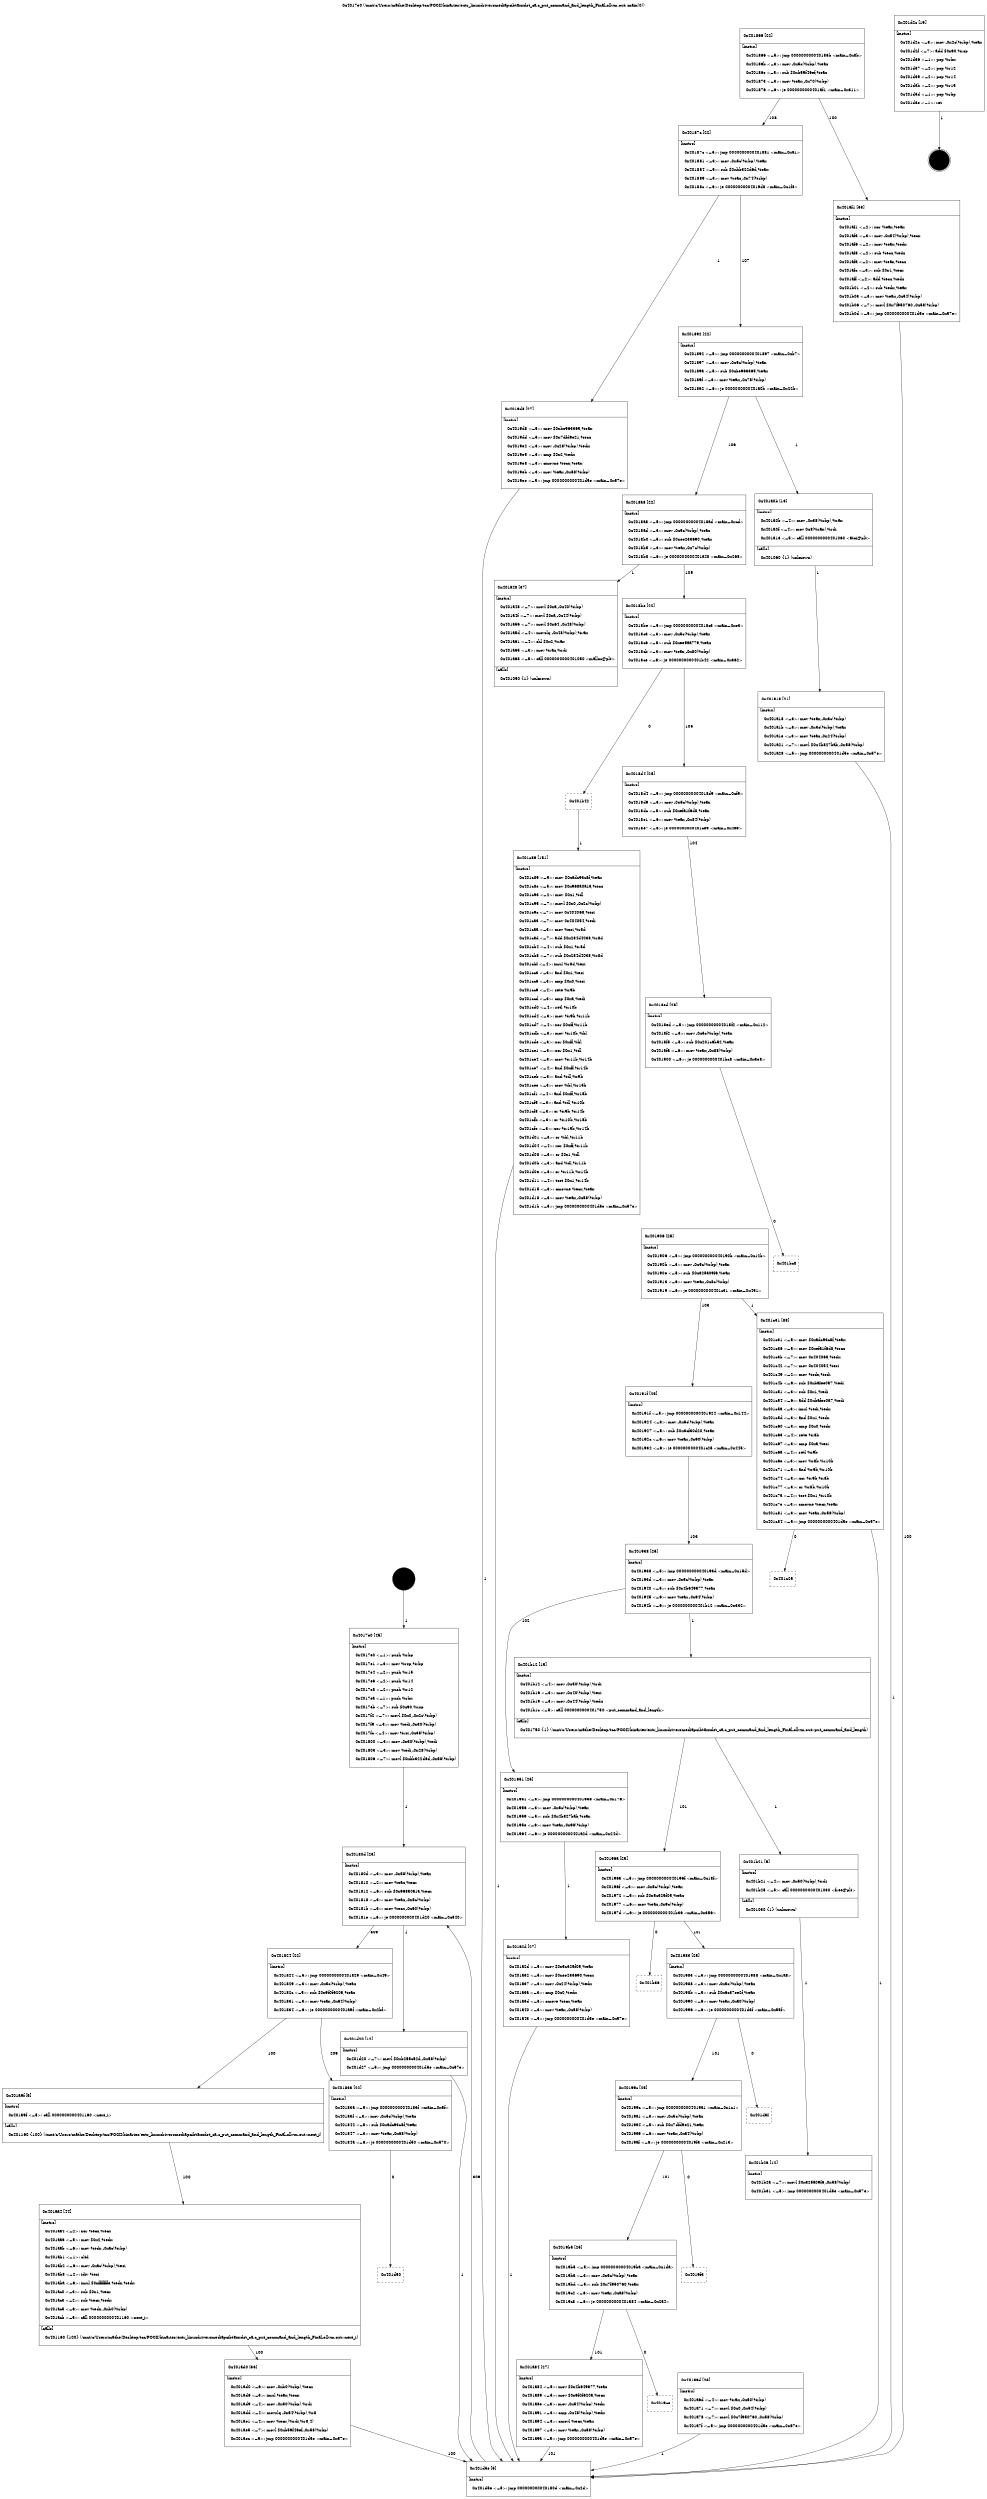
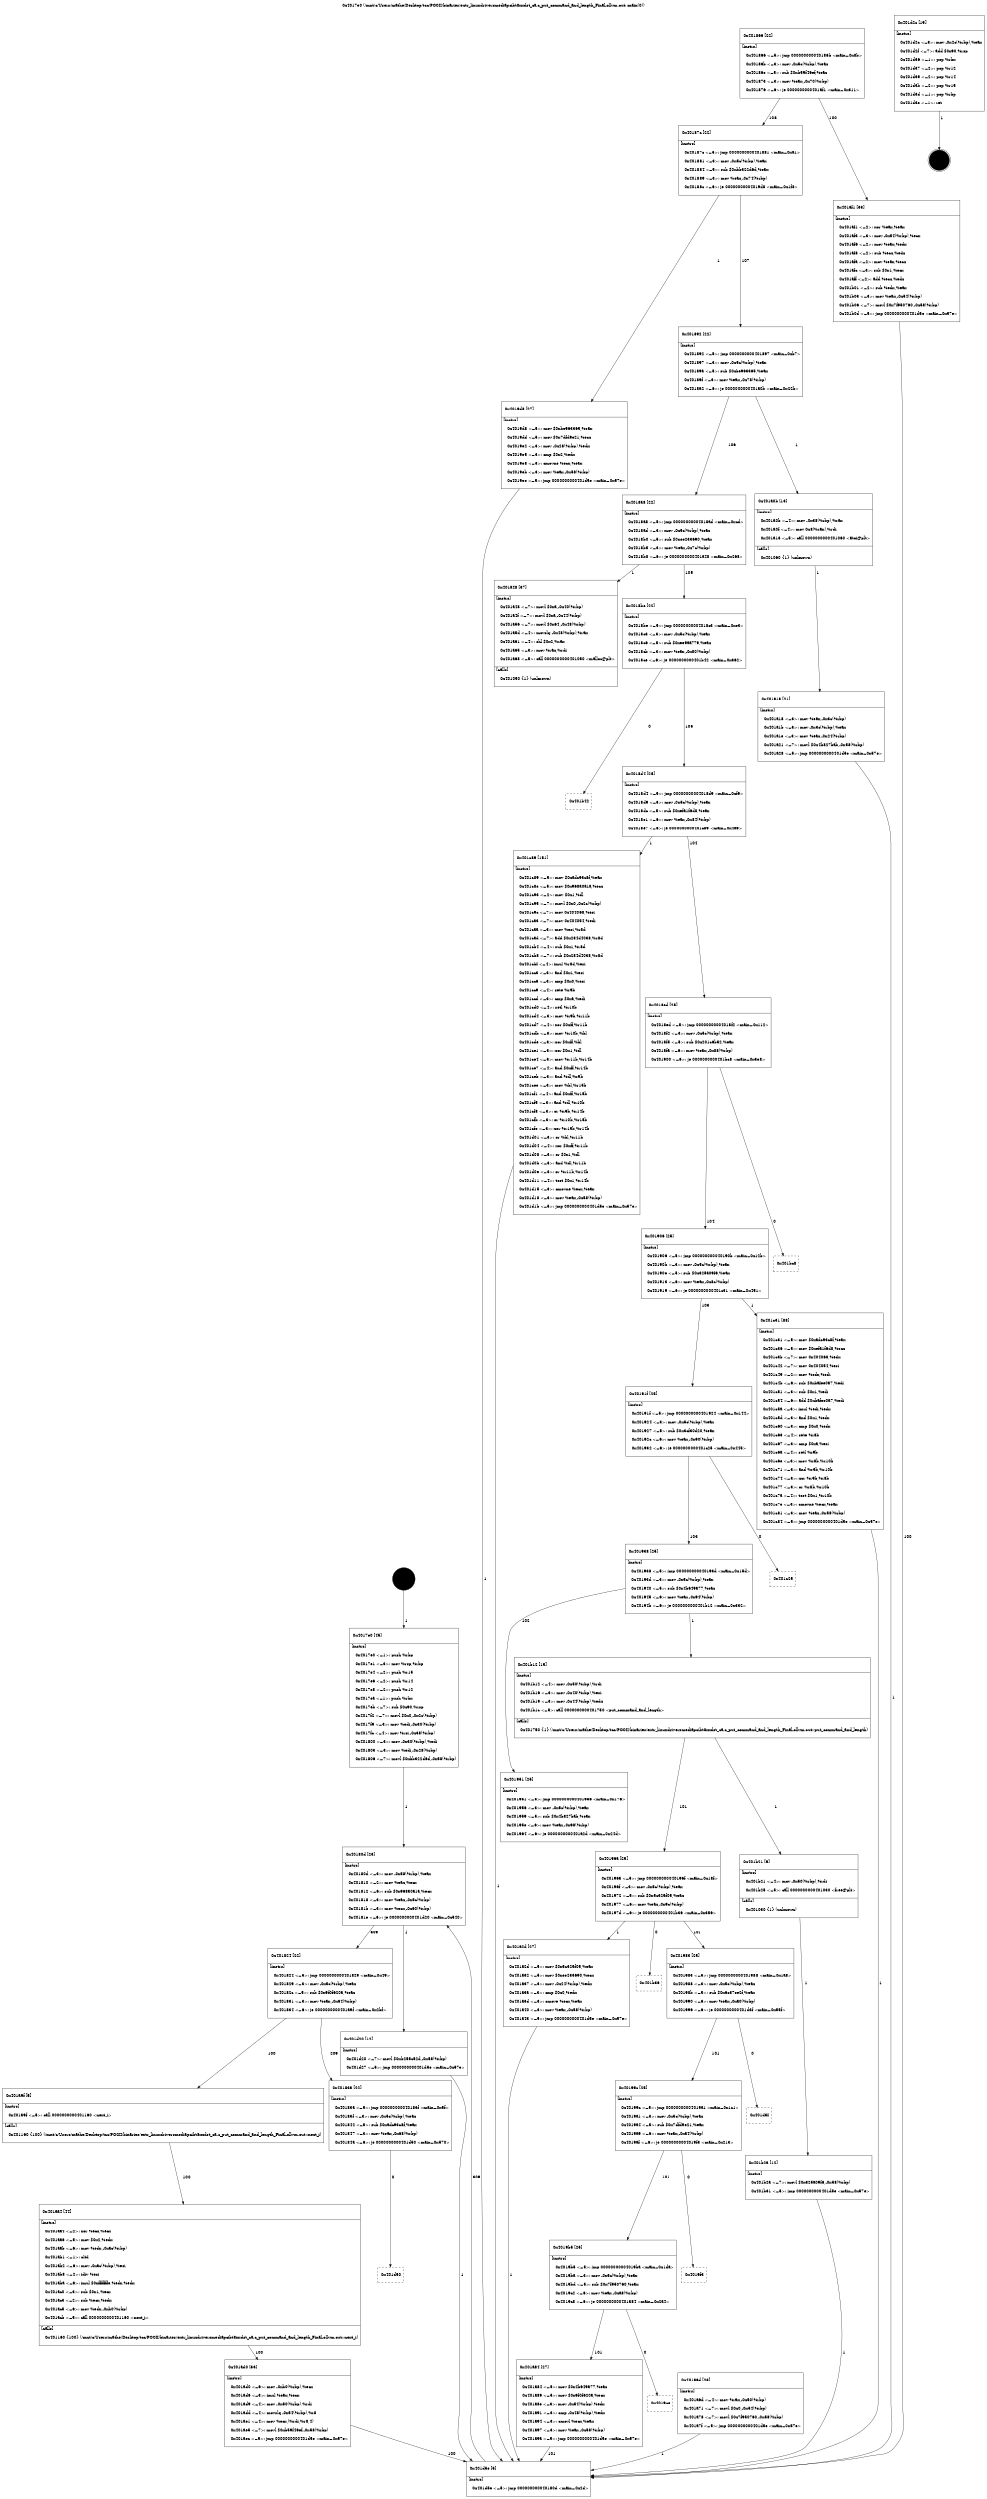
edge "0x401b42" -> "0x401c89 [151]": now "0x4018d4 [25]" -> "0x401c89 [151]"
edge "0x4018ed [25]" -> "0x401906 [25]": added, label "104"
edge "0x401c31 [88]" -> "0x401c25": now "0x40191f [25]" -> "0x401c25"
edge "0x401951 [25]" -> "0x401a2d [27]": now "0x40196a [25]" -> "0x401a2d [27]"
edge "0x401b2a [12]" -> "0x401d5e [5]": added, label "1"
